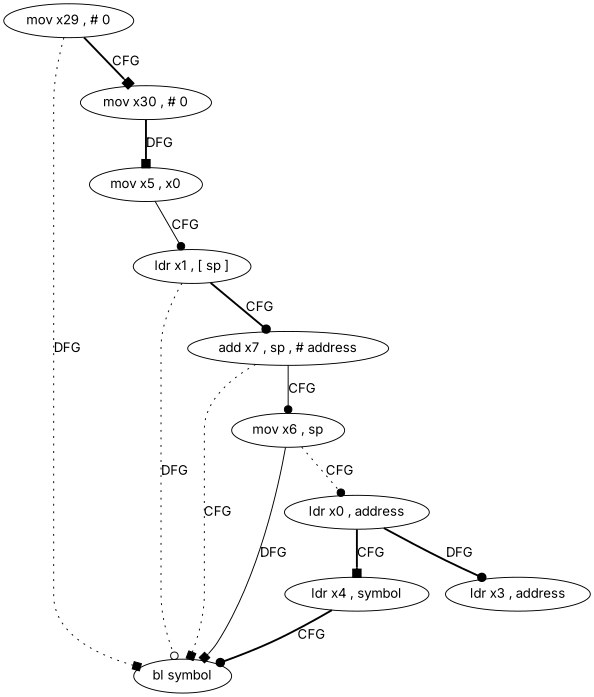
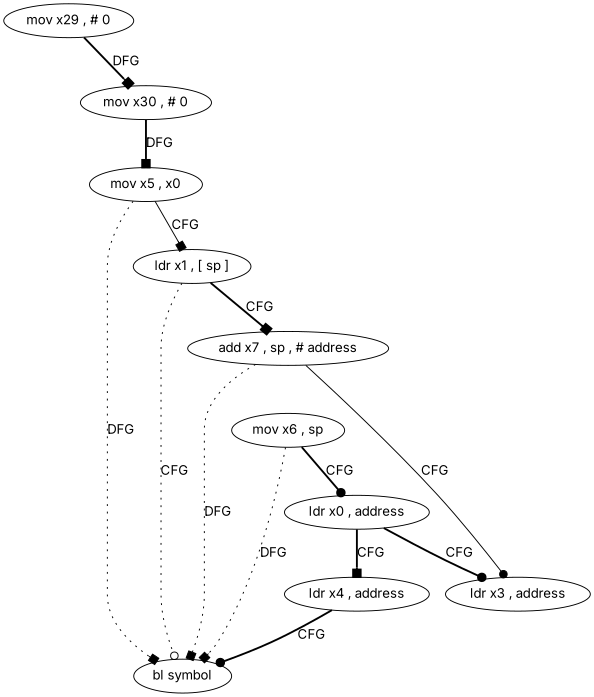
edge "mov x29 , # 0" -> "mov x30 , # 0": label "CFG" -> "DFG"
edge "mov x5 , x0" -> "ldr x1 , [ sp ]": arrowhead dot -> box
edge "ldr x1 , [ sp ]" -> "add x7 , sp , # address": arrowhead dot -> box
edge "mov x29 , # 0" -> "bl symbol": now "mov x5 , x0" -> "bl symbol"
edge "add x7 , sp , # address" -> "mov x6 , sp": now "add x7 , sp , # address" -> "ldr x3 , address"
edge "mov x6 , sp" -> "ldr x0 , address": style dotted -> bold
edge "ldr x1 , [ sp ]" -> "bl symbol": label "DFG" -> "CFG"
edge "add x7 , sp , # address" -> "bl symbol": label "CFG" -> "DFG"
edge "ldr x0 , address" -> "ldr x3 , address": label "DFG" -> "CFG"
edge "mov x6 , sp" -> "bl symbol": style solid -> dotted
node "ldr x4 , symbol": label "ldr x4 , symbol" -> "ldr x4 , address"
